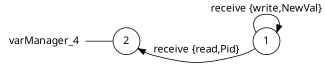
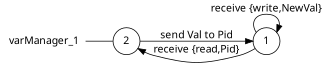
node "varManager_4": label "varManager_4" -> "varManager_1"
edge "2" -> "1": added, label "send Val to Pid"
